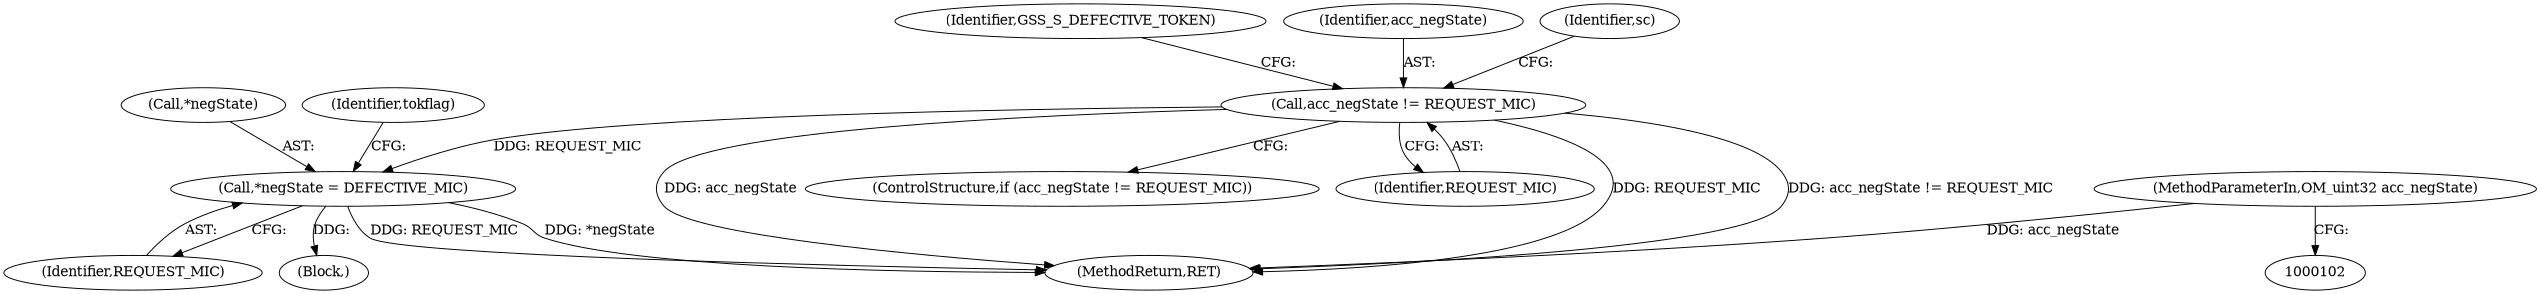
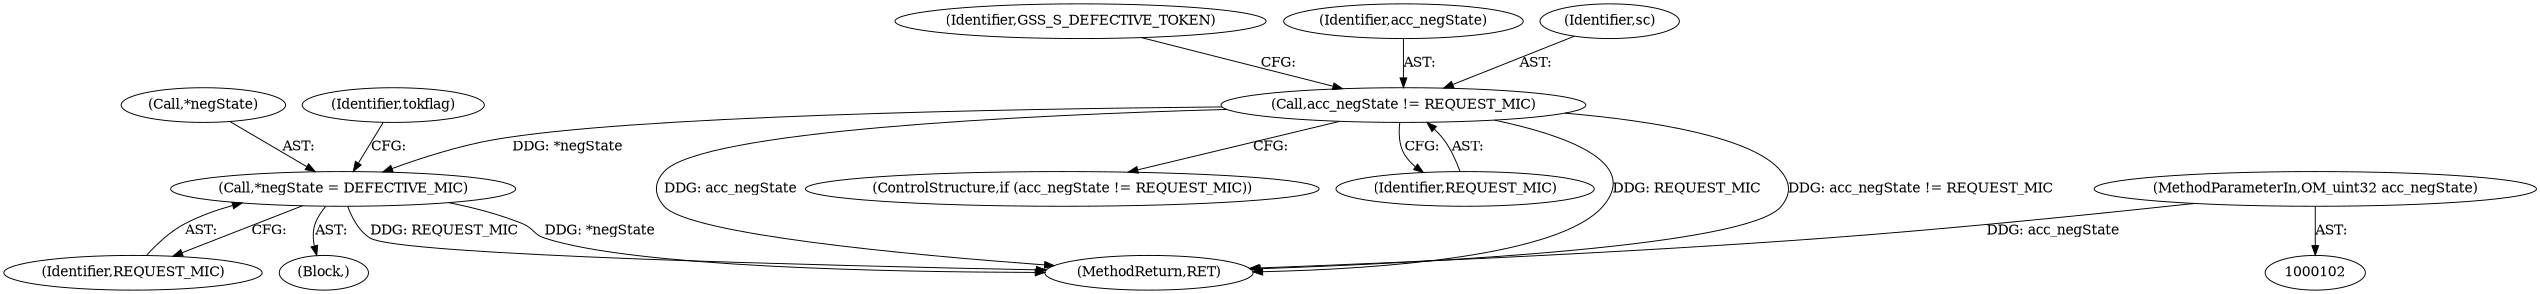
edge "(Identifier,sc)" -> "(Call,acc_negState != REQUEST_MIC)": label "CFG: " -> "AST: "
edge "(Call,acc_negState != REQUEST_MIC)" -> "(Call,*negState = DEFECTIVE_MIC)": label "DDG: REQUEST_MIC" -> "DDG: *negState"
edge "(Call,*negState = DEFECTIVE_MIC)" -> "(Block,)": label "DDG: " -> "AST: "
edge "(MethodParameterIn,OM_uint32 acc_negState)" -> "1000102": label "CFG: " -> "AST: "
